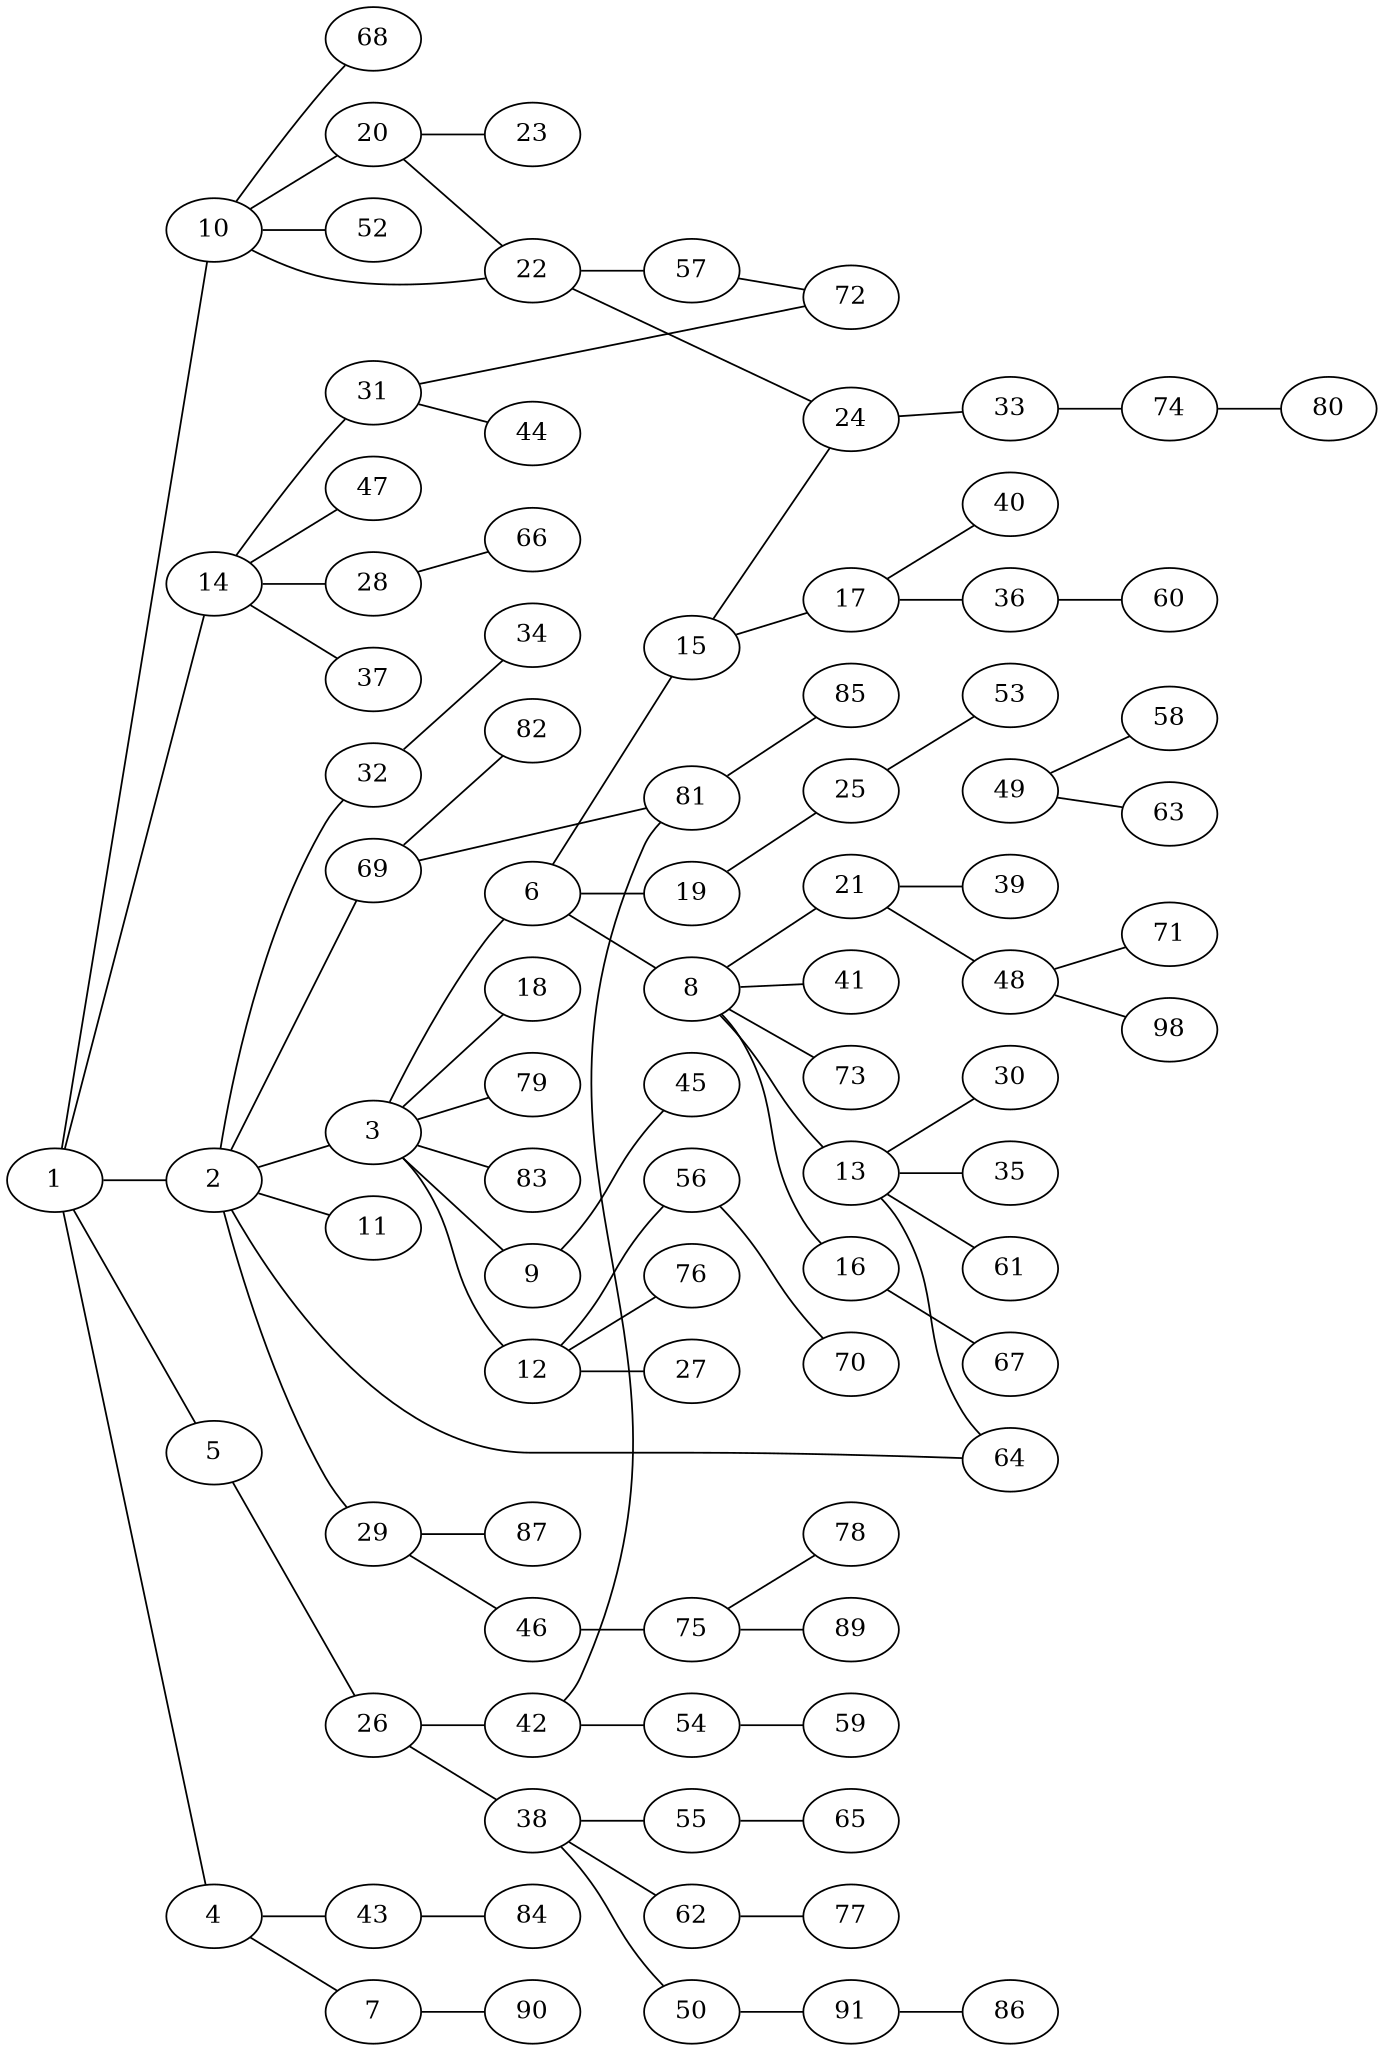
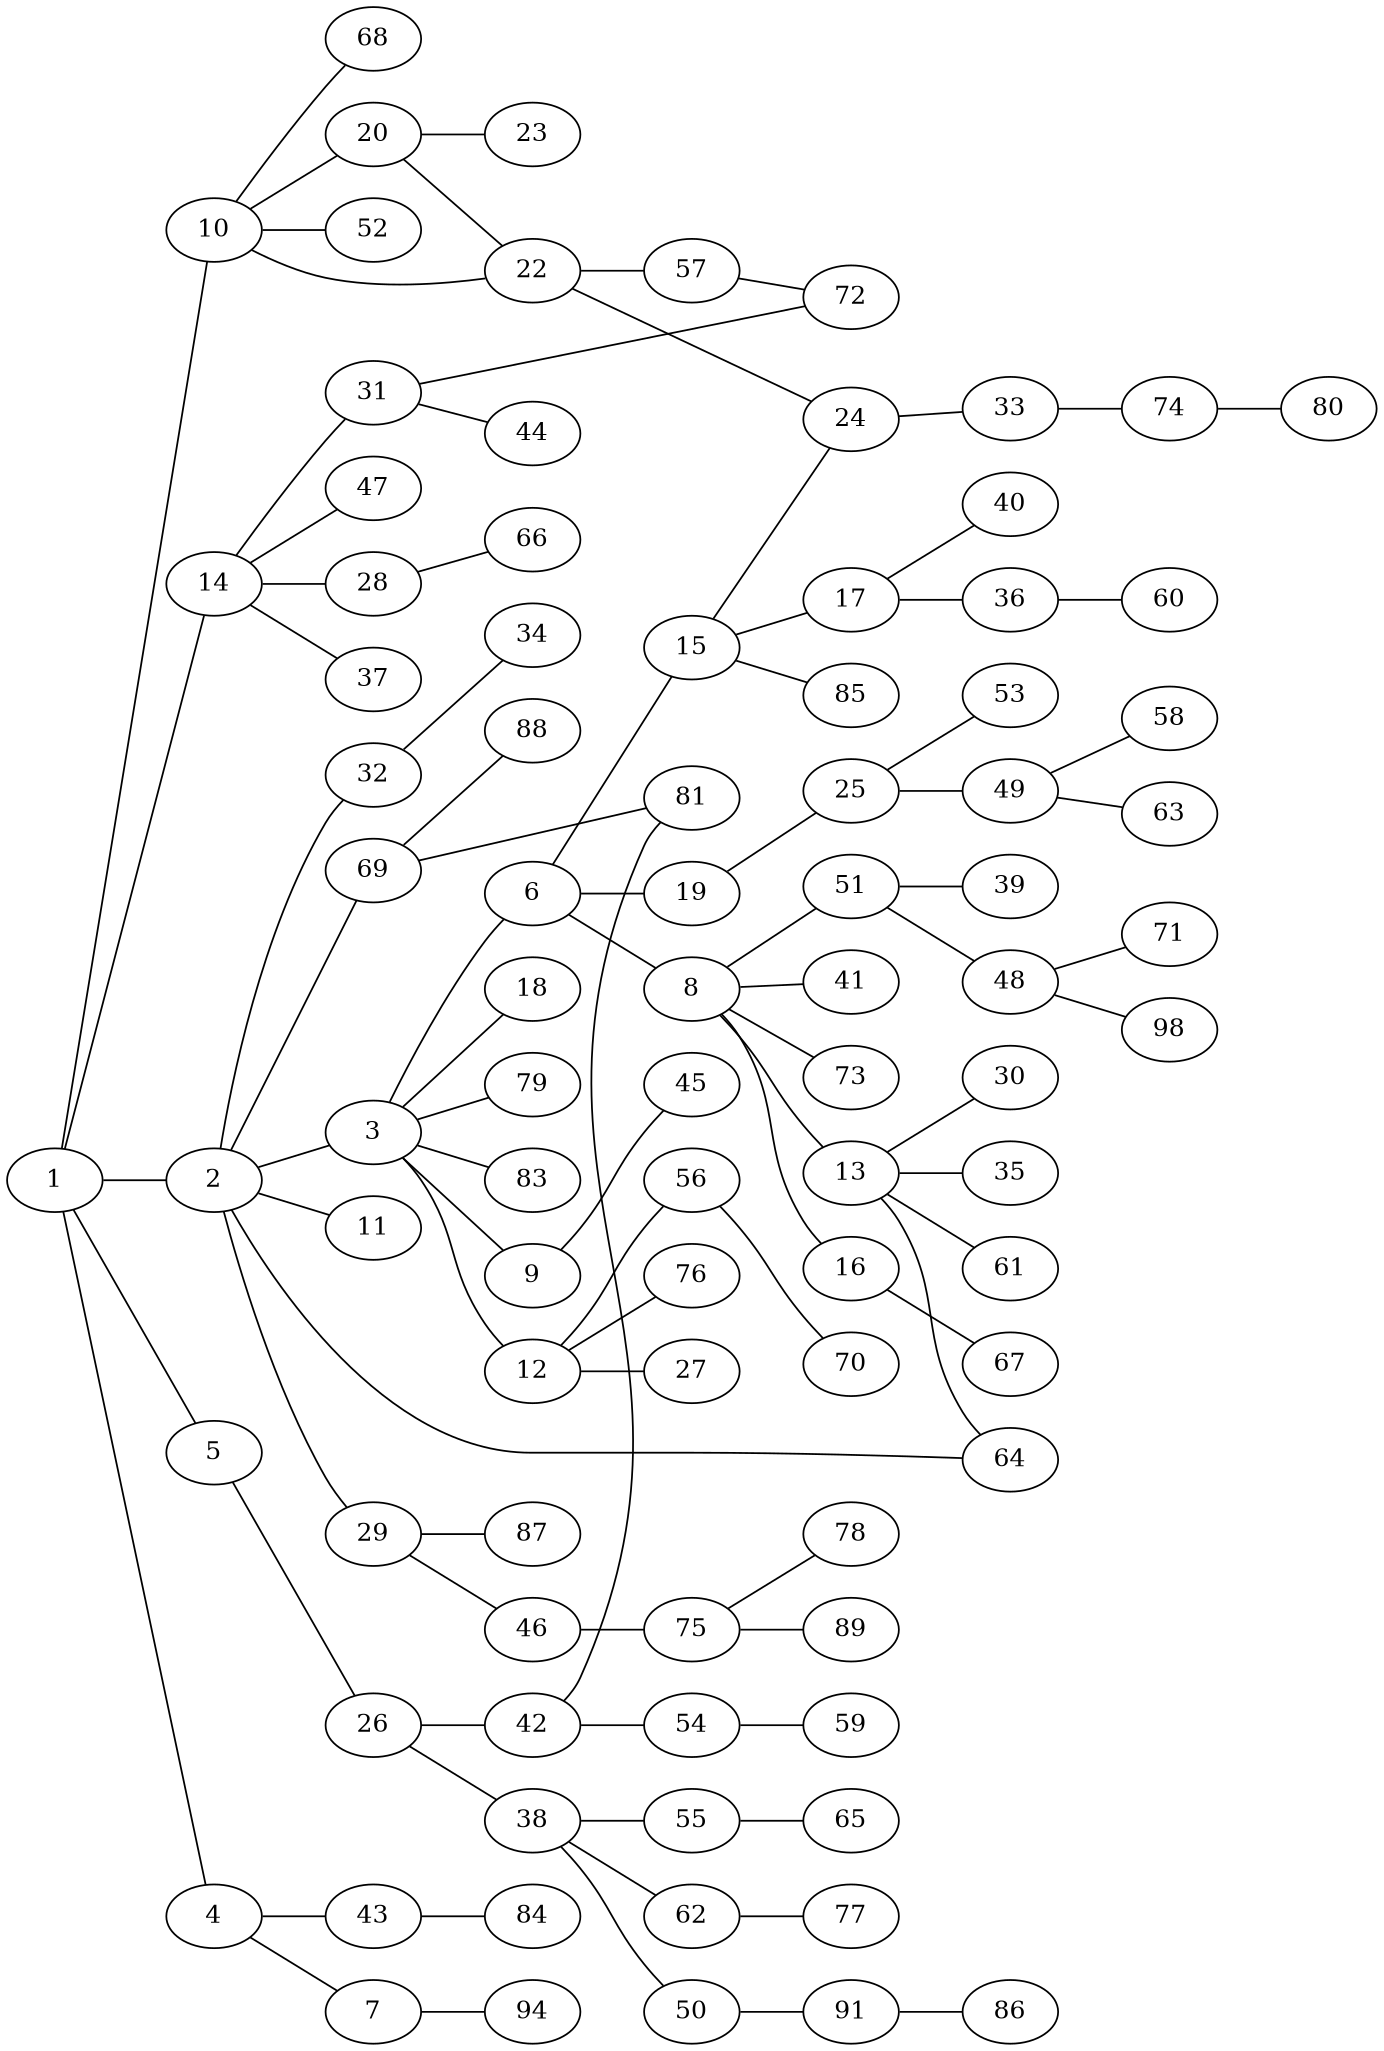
node "82": label "82" -> "88"
edge "85" -- "81": now "85" -- "15"
edge "25" -- "49": added
node "21": label "21" -> "51"
node "90": label "90" -> "94"
